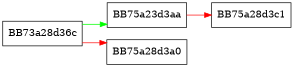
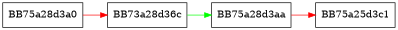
node "BB75a23d3aa": label "BB75a23d3aa" -> "BB75a28d3aa"
node "BB75a28d3c1": label "BB75a28d3c1" -> "BB75a25d3c1"
edge "BB73a28d36c" -> "BB75a28d3a0": reversed
